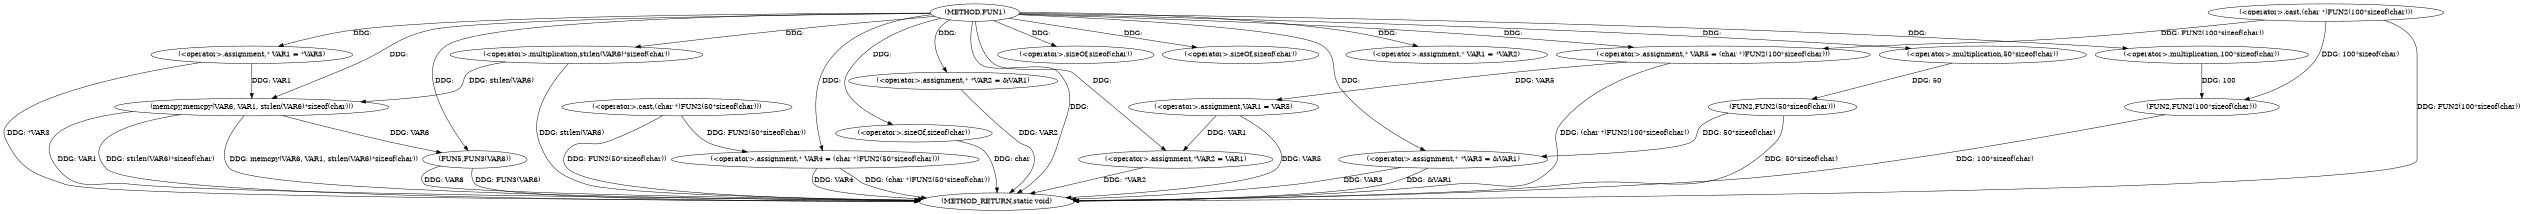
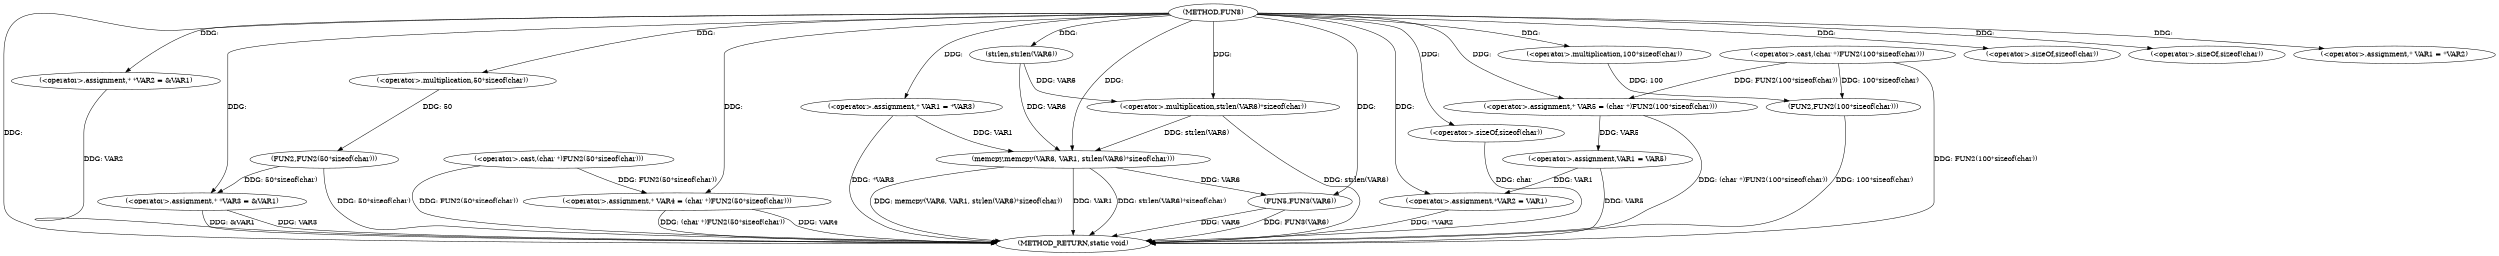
node "(METHOD,FUN1)": label "(METHOD,FUN1)" -> "(METHOD,FUN8)"
node "(strlen,strlen(VAR6))": added
